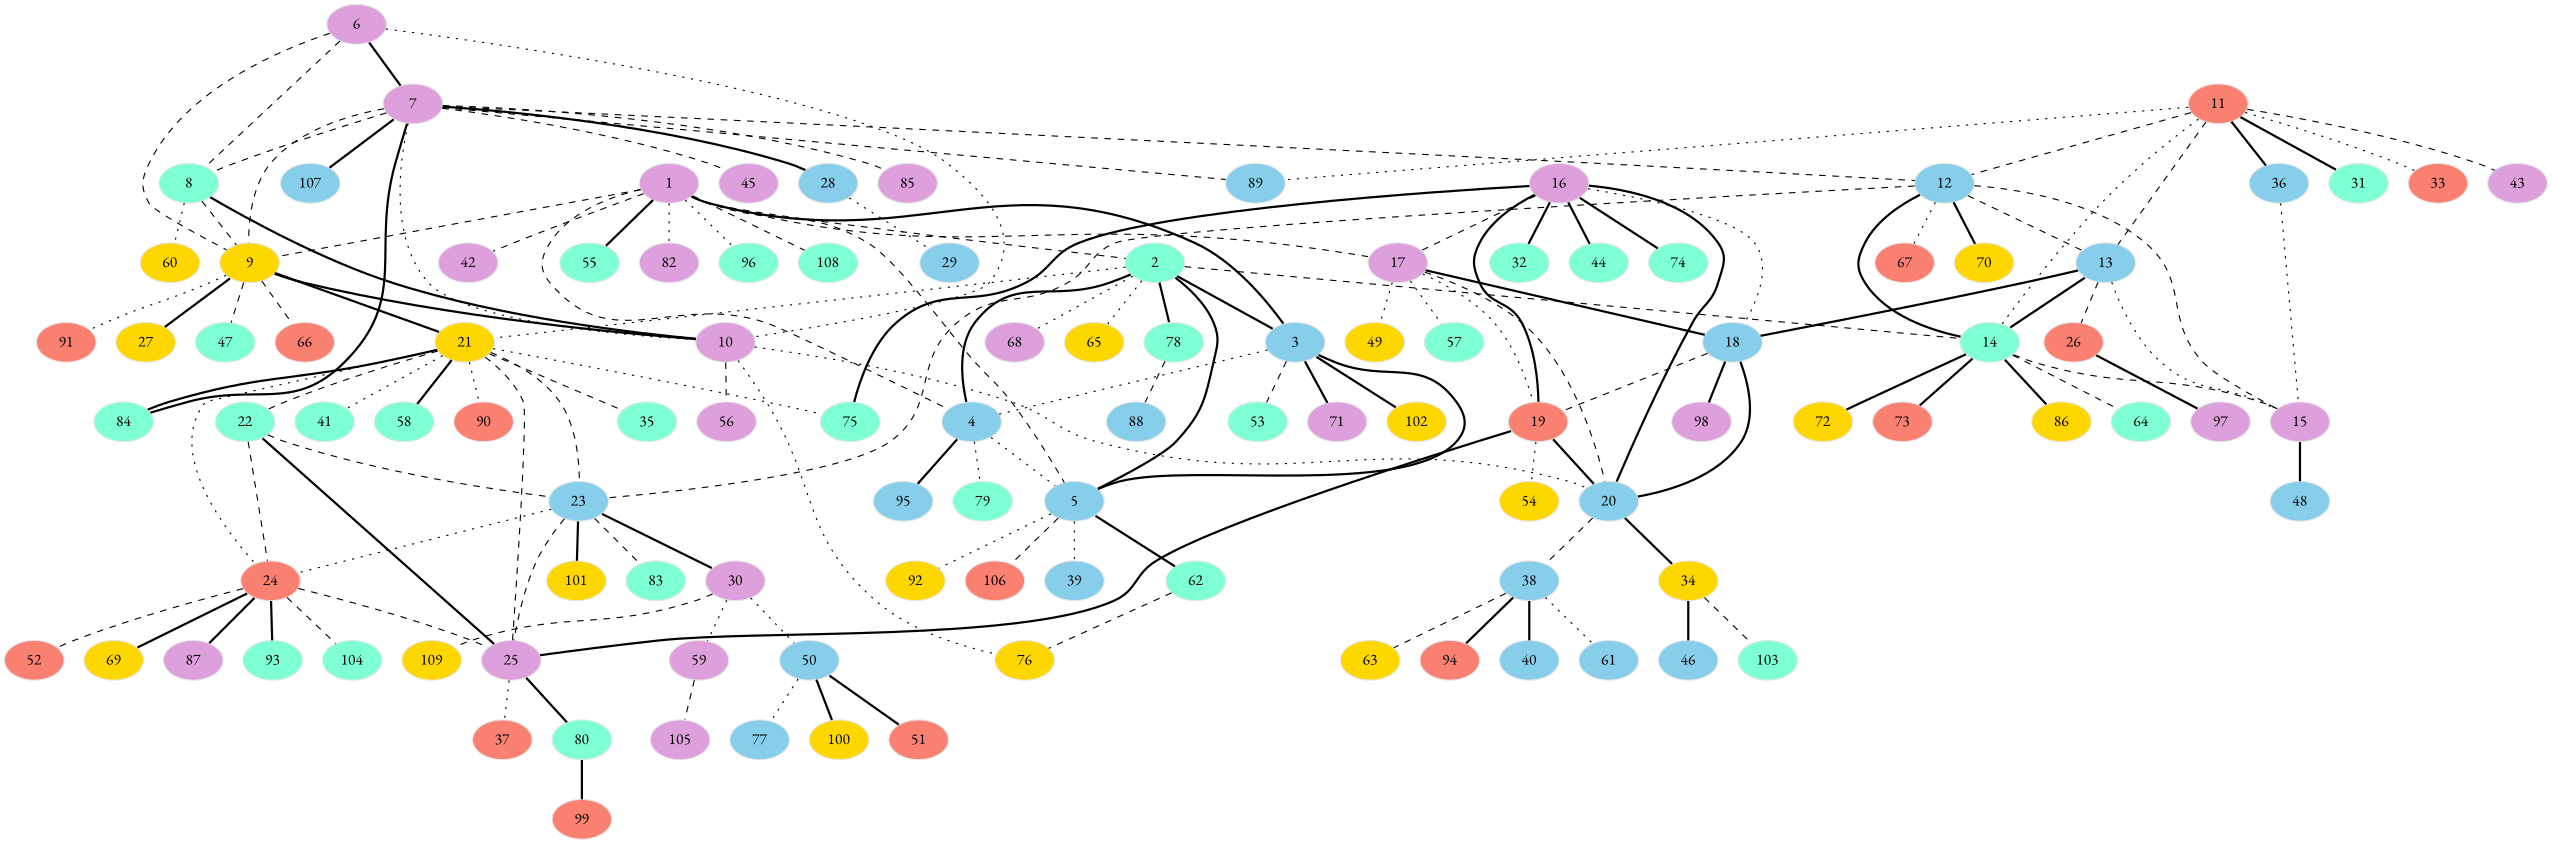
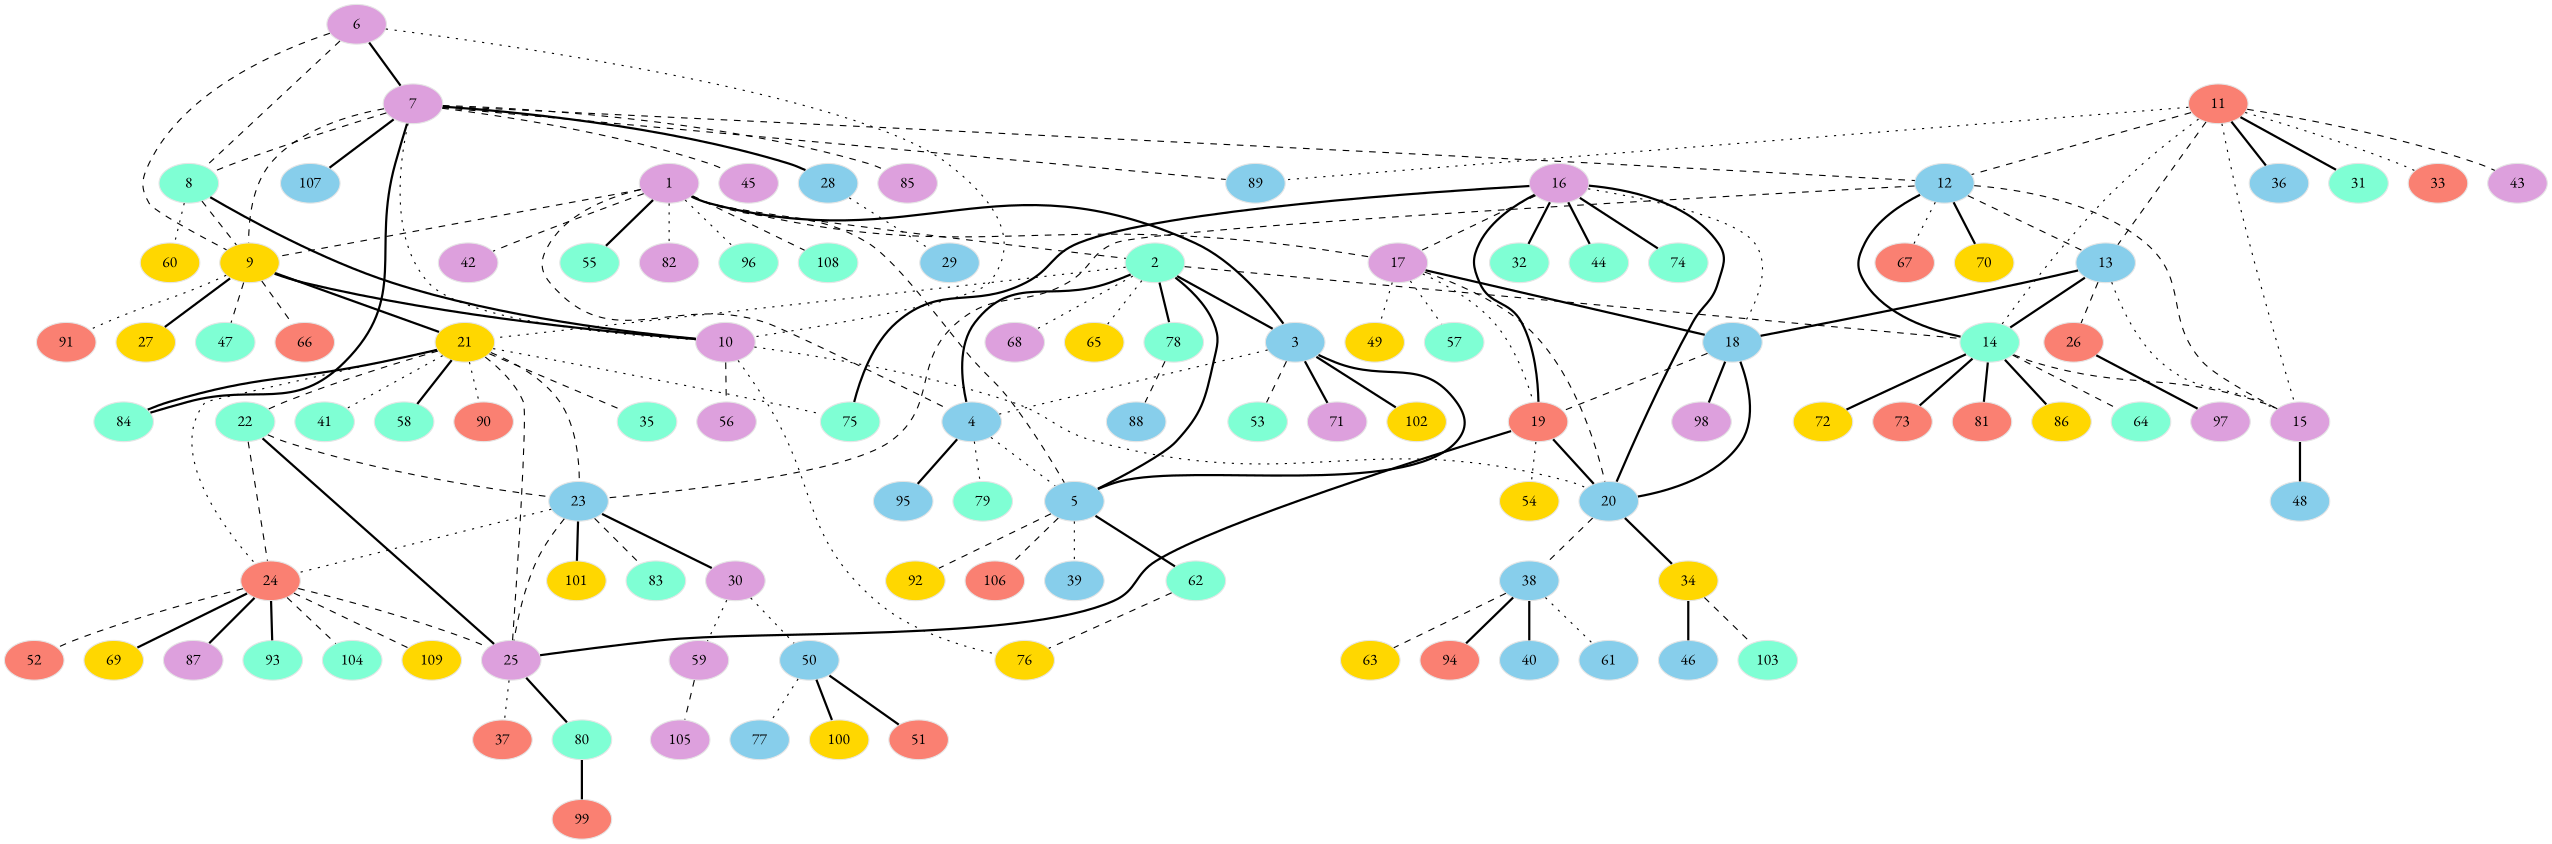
edge "36" -- "15": now "11" -- "15"
node "81": added
edge "5" -- "92": style dotted -> dashed
edge "30" -- "109": now "24" -- "109"
